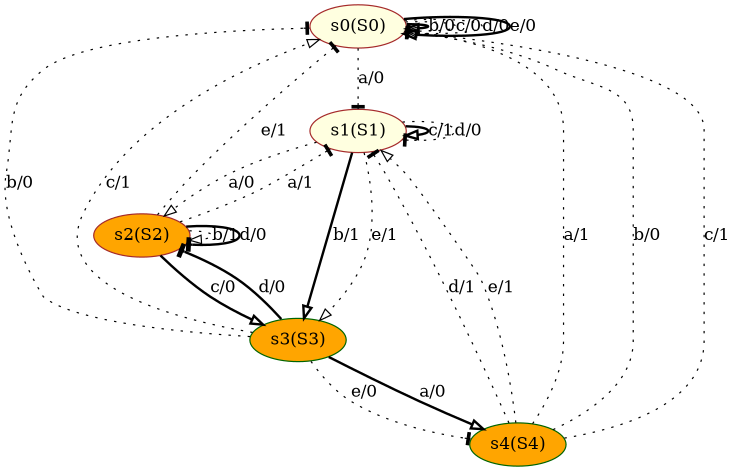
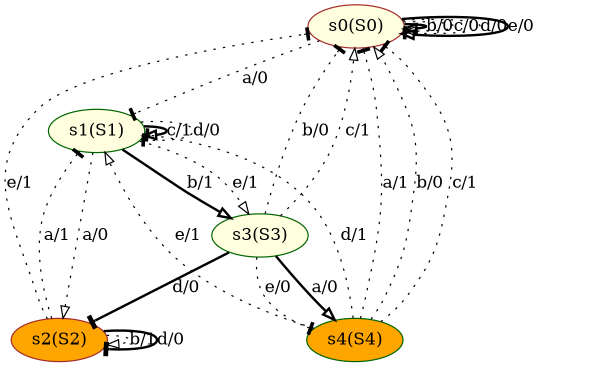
node "s1(S1)": color brown -> darkgreen
edge "s2(S2)" -> "s3(S3)": removed, label "c/0"
node "s3(S3)": fillcolor orange -> lightyellow
